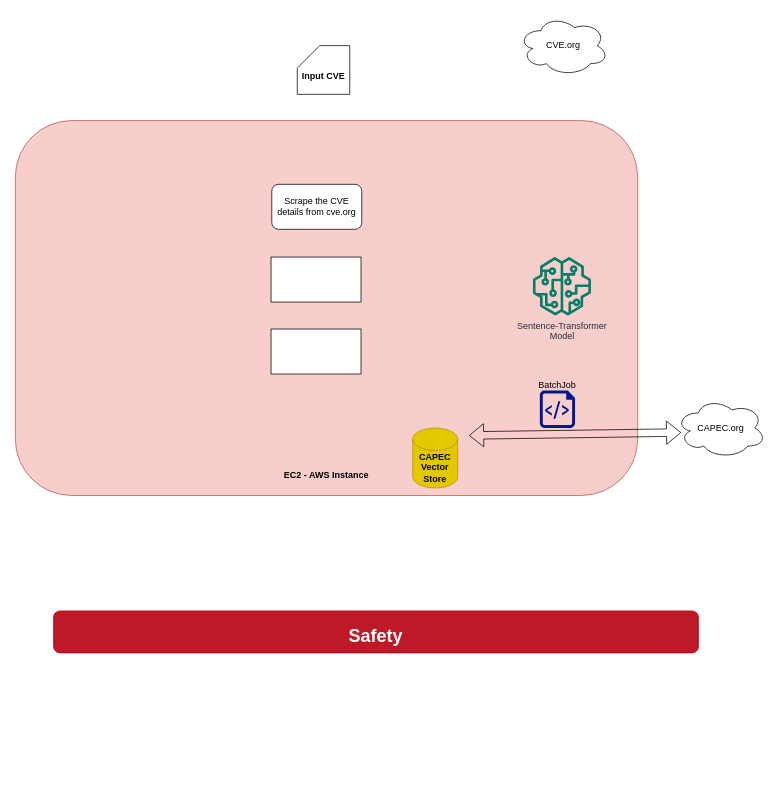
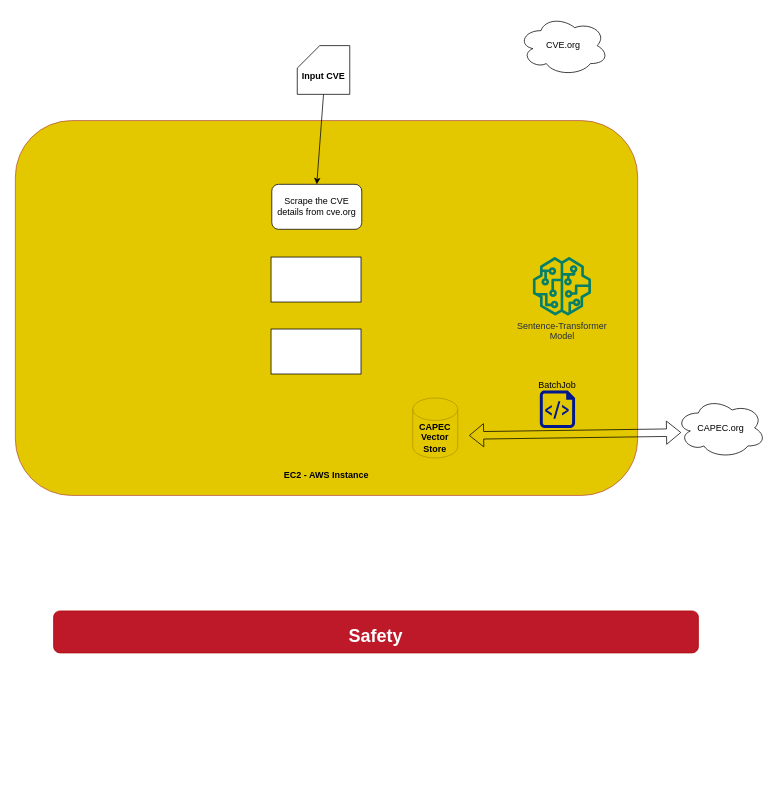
edge "Input CVE" -> "Scrape the CVE details from cve.org": added
node "EC2 - AWS Instance": fillcolor #f8cecc -> #e3c800
node "CAPEC Vector Store": moved (435, 458) -> (435, 428)
